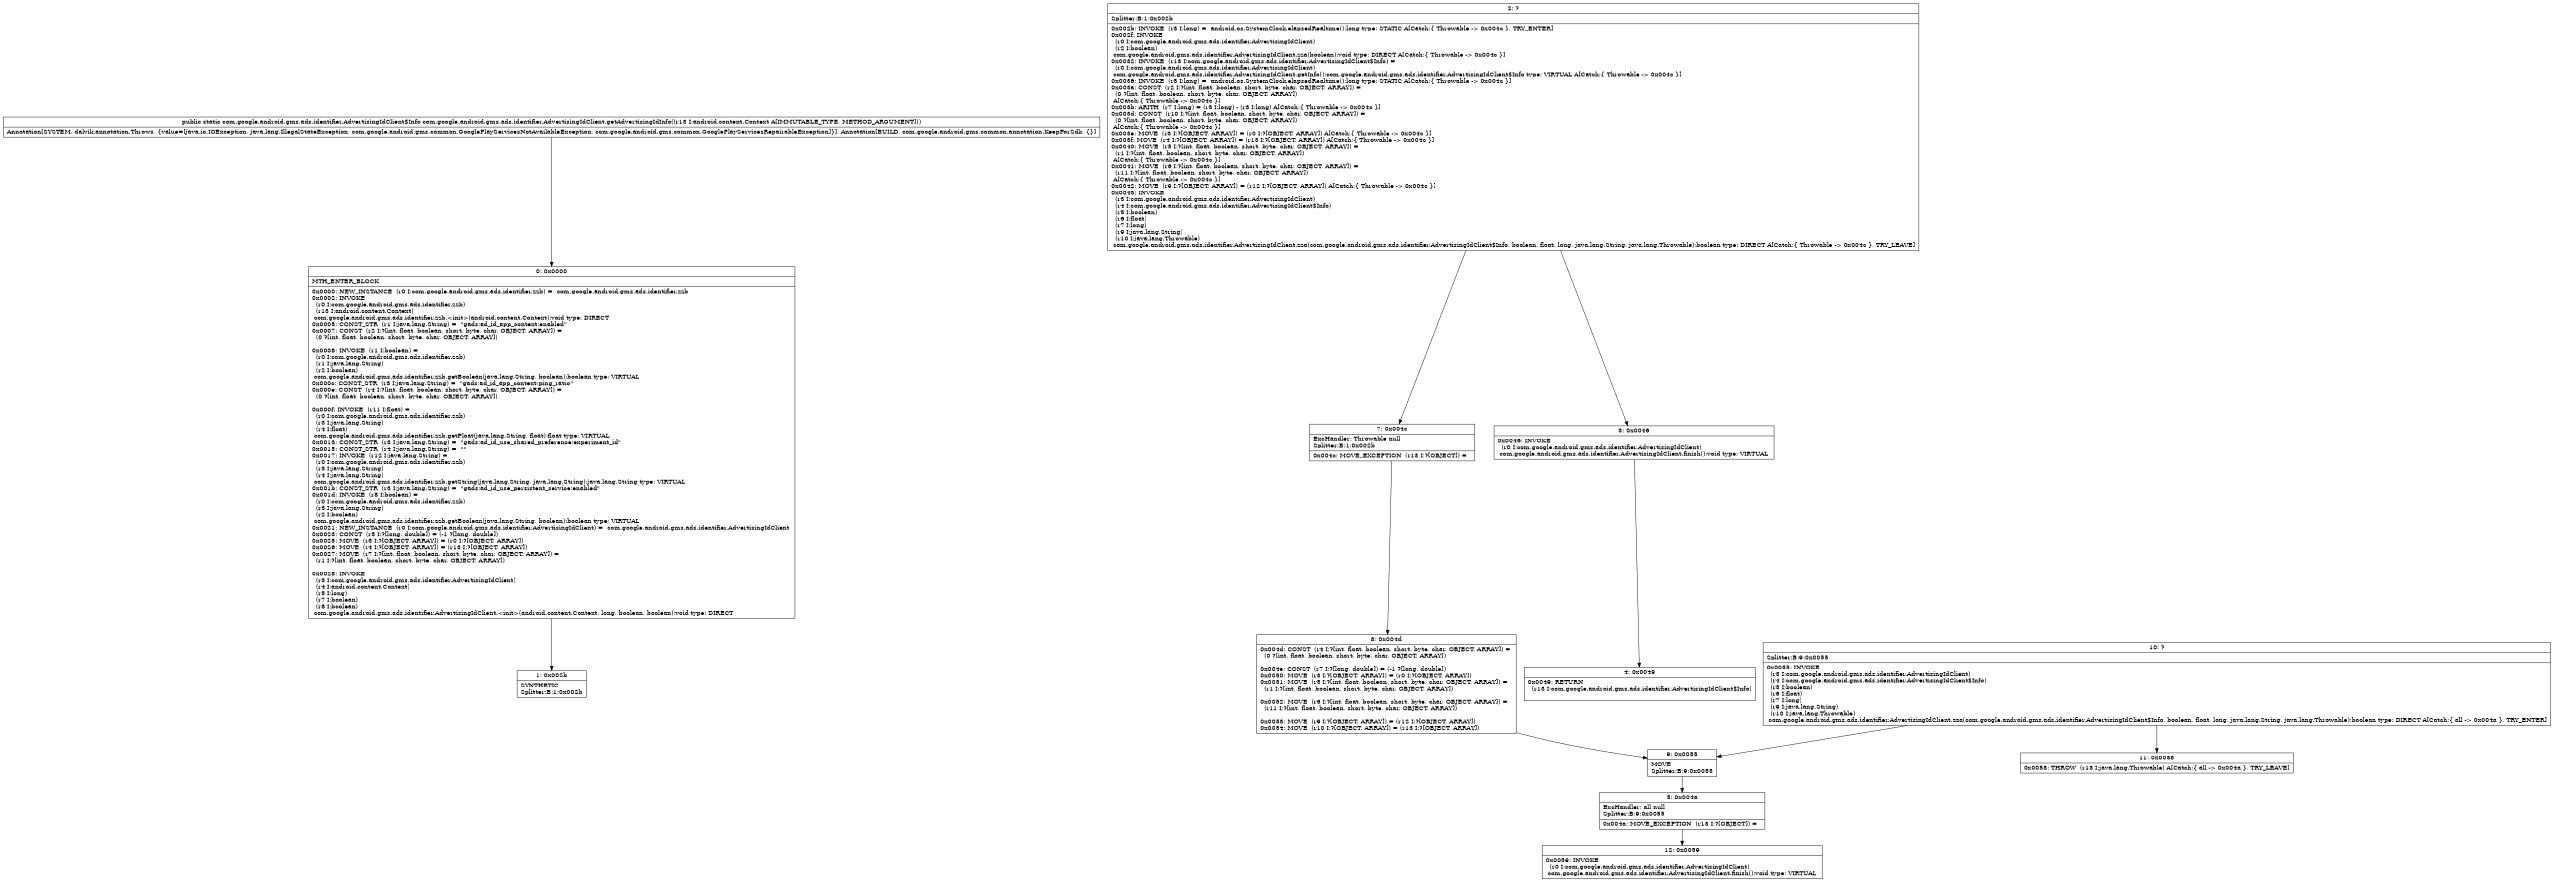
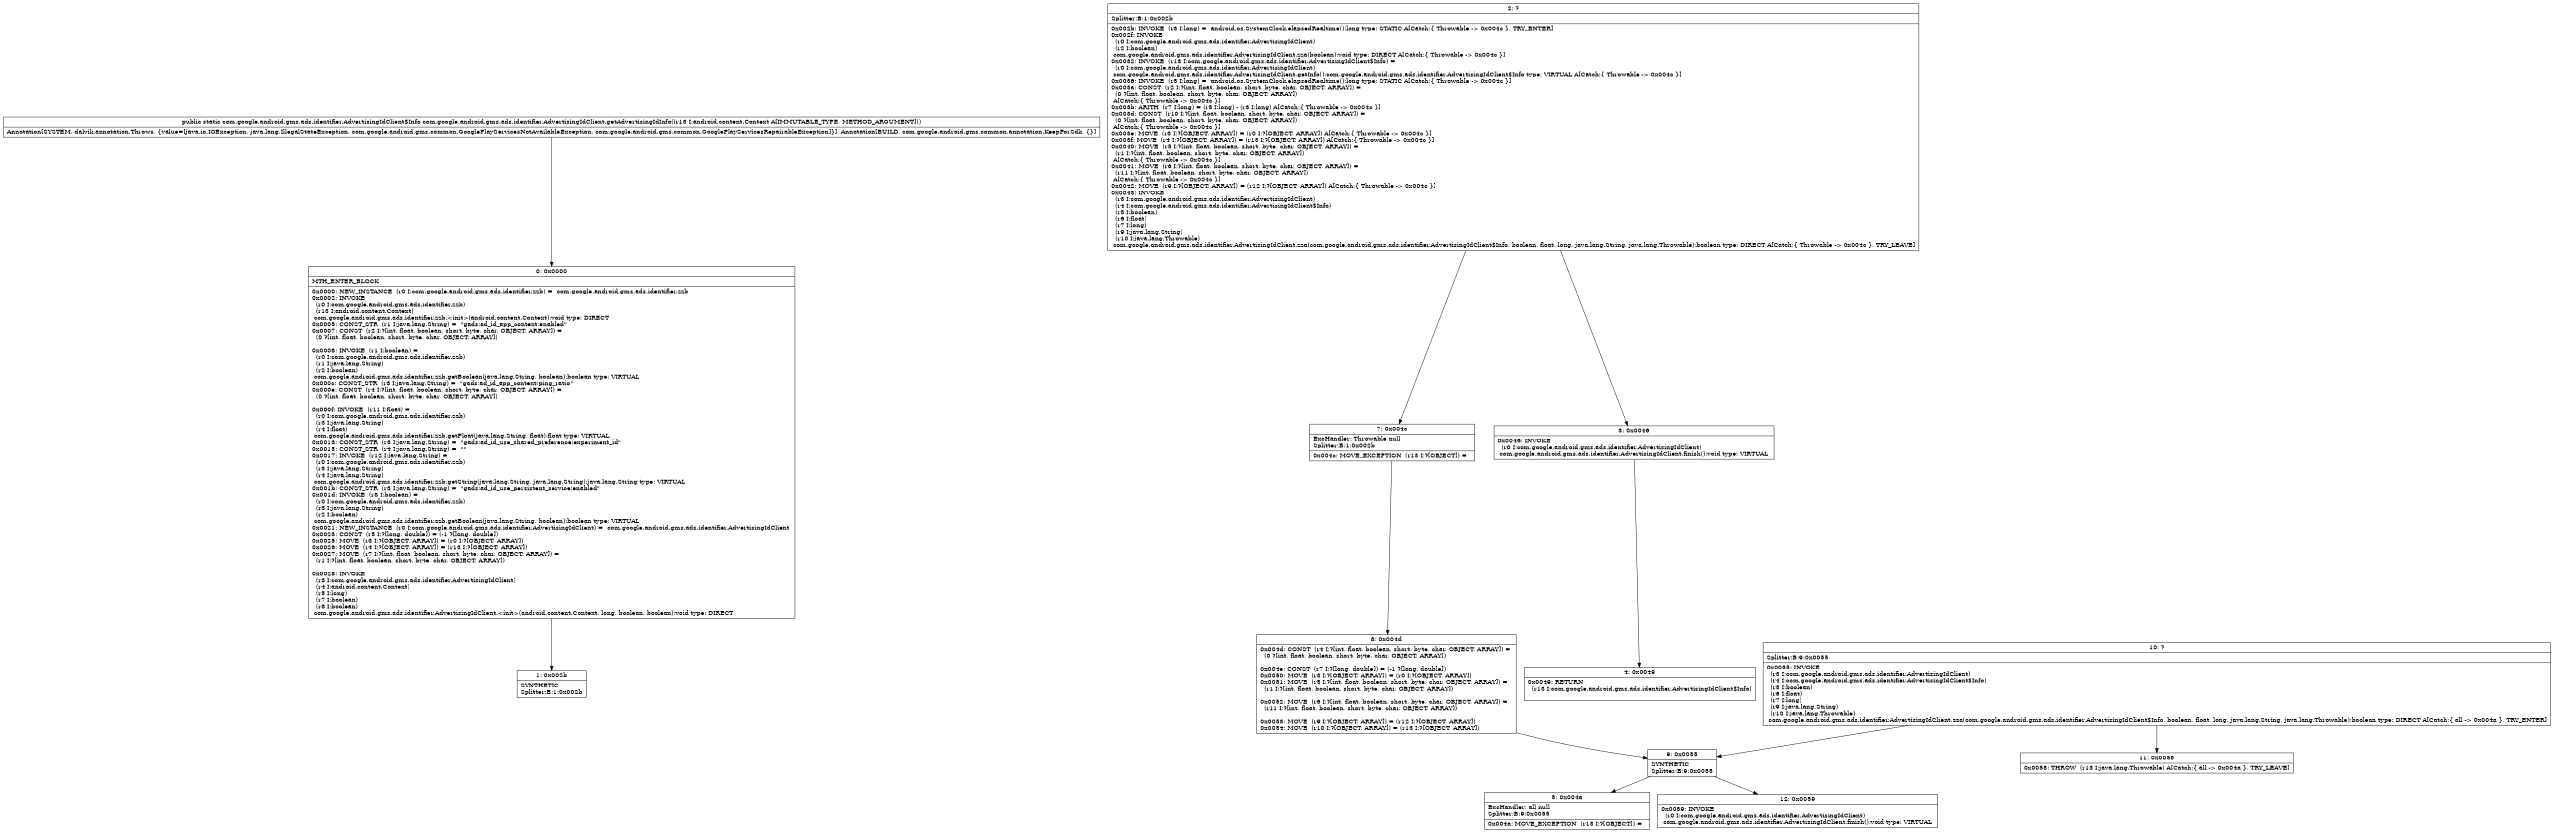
node "9: 0x0055": text "MOVE" -> "SYNTHETIC"
edge "5: 0x004a" -> "12: 0x0059": now "9: 0x0055" -> "12: 0x0059"
